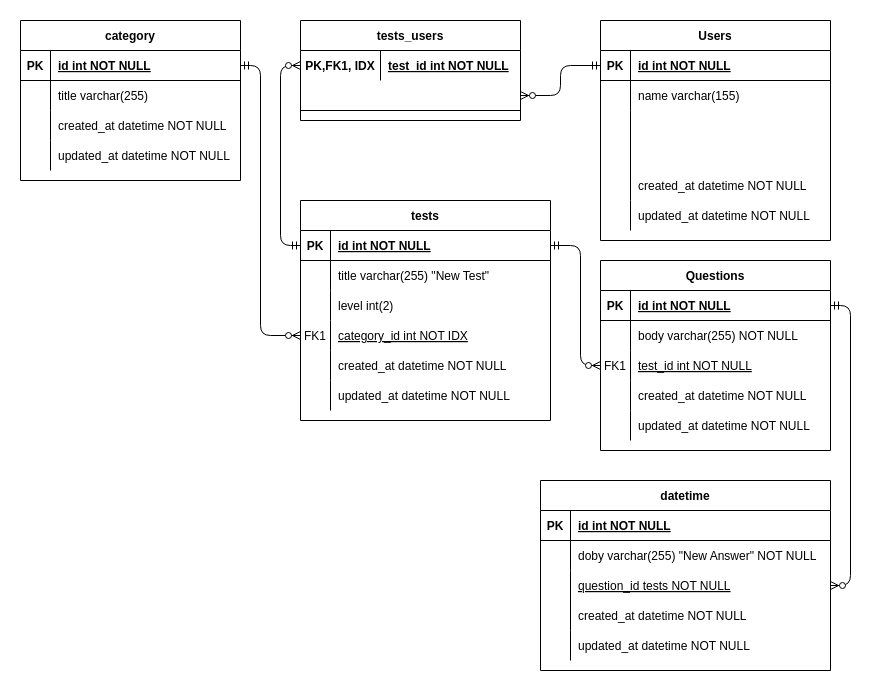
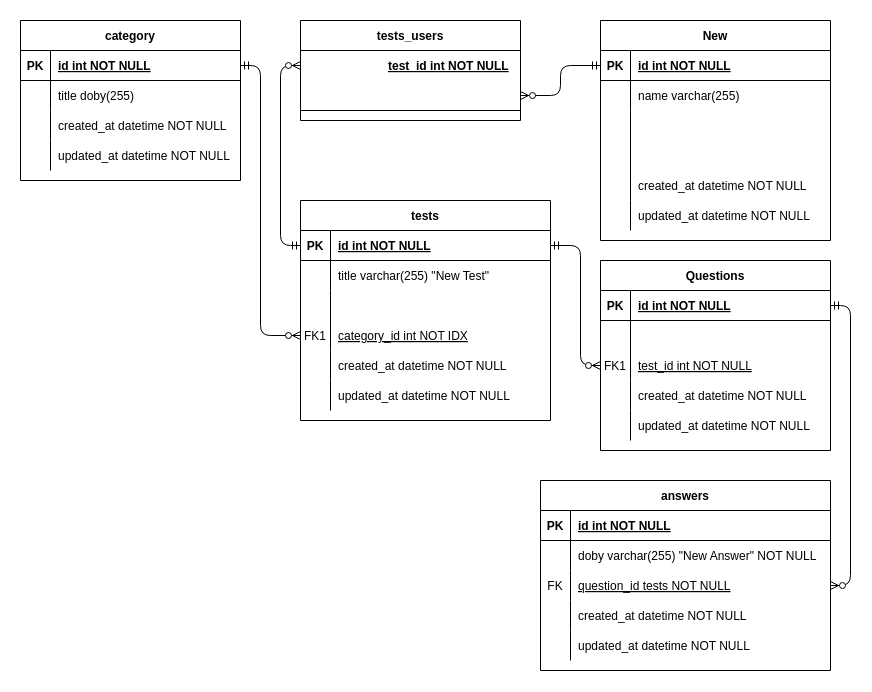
node "Users": label "Users" -> "New"
node "PK,FK1, IDX": removed
node "title varchar(255)": label "title varchar(255)" -> "title doby(255)"
node "name varchar(155)": label "name varchar(155)" -> "name varchar(255)"
node "level int(2)": removed
node "body varchar(255) NOT NULL": removed
node "datetime": label "datetime" -> "answers"
node "FK": added
